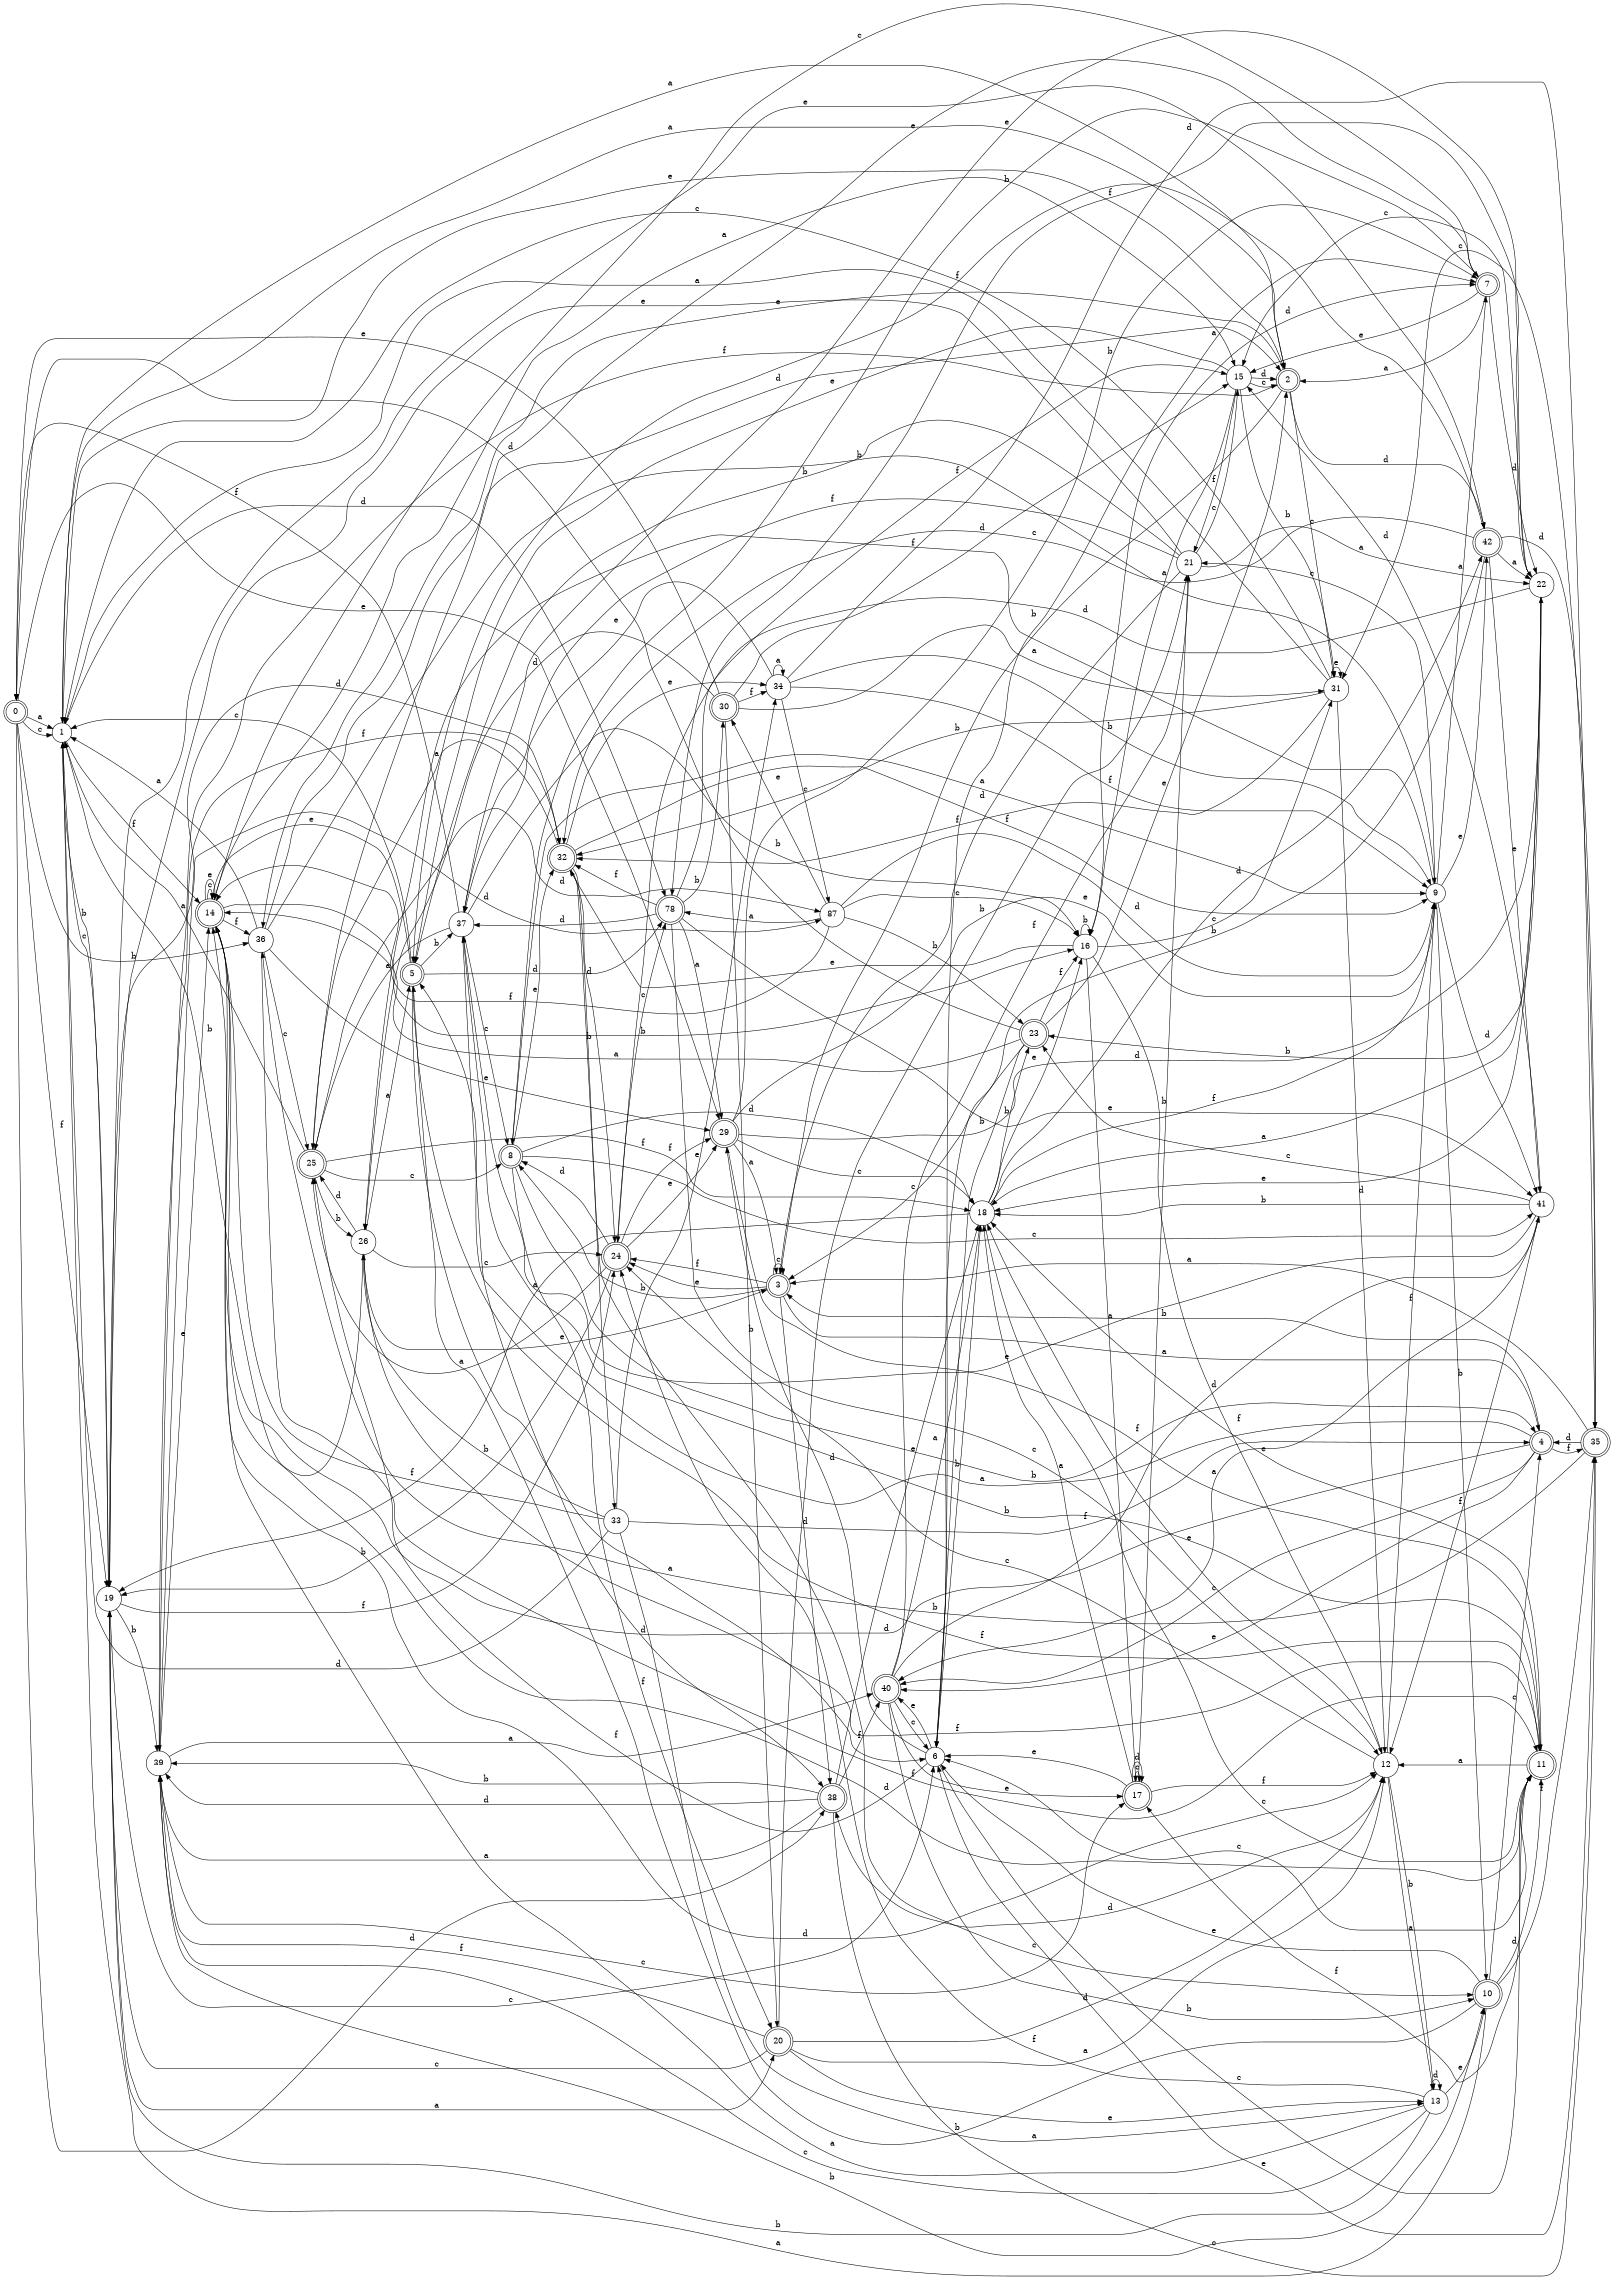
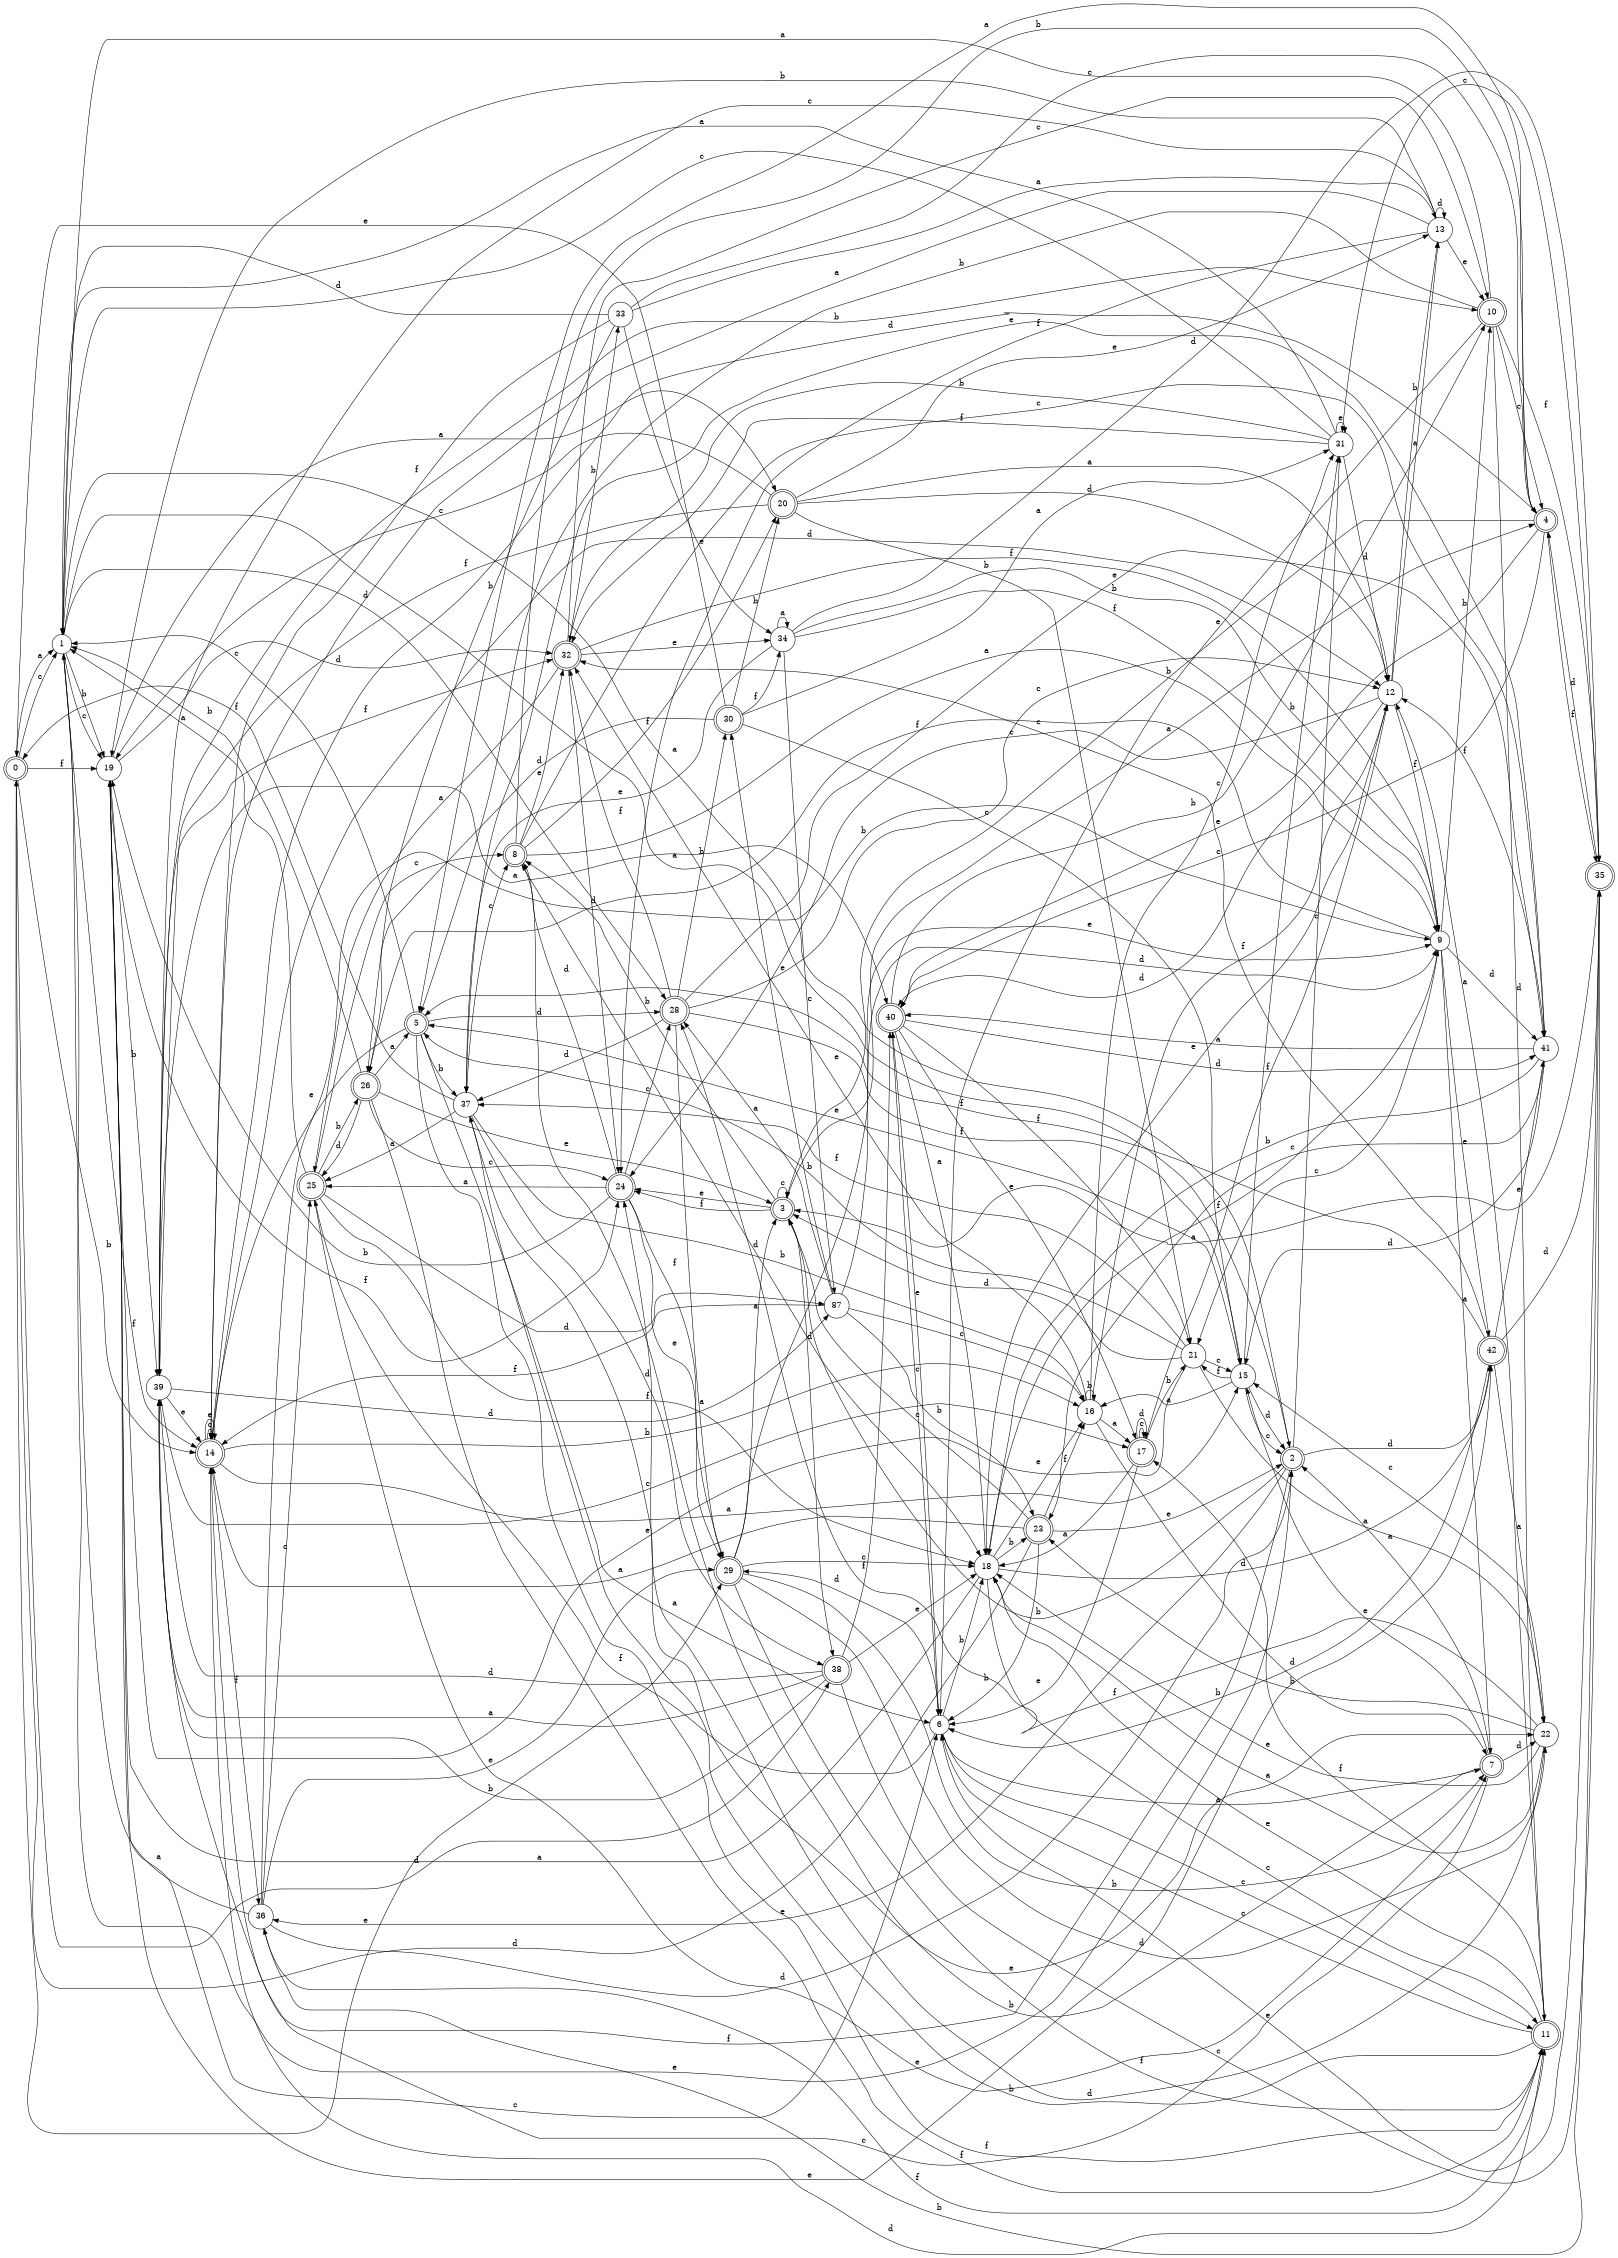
edge "30" -> "15": label "d" -> "c"
node "78": label "78" -> "28"
edge "0" -> "36": now "0" -> "14"
node "26": shape circle -> doublecircle
edge "33" -> "4": label "f" -> "c"
edge "12" -> "38": now "12" -> "40"
